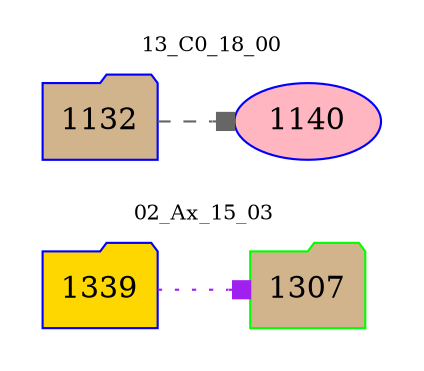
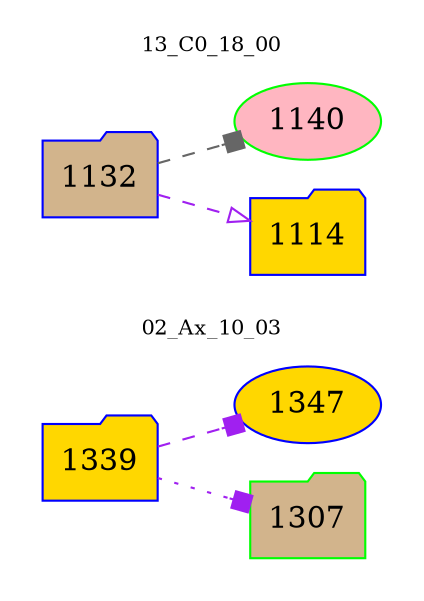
node "1140": color blue -> green
cluster "02_Ax_15_03": label "02_Ax_15_03" -> "02_Ax_10_03"
node "1114": added
node "1347": added
